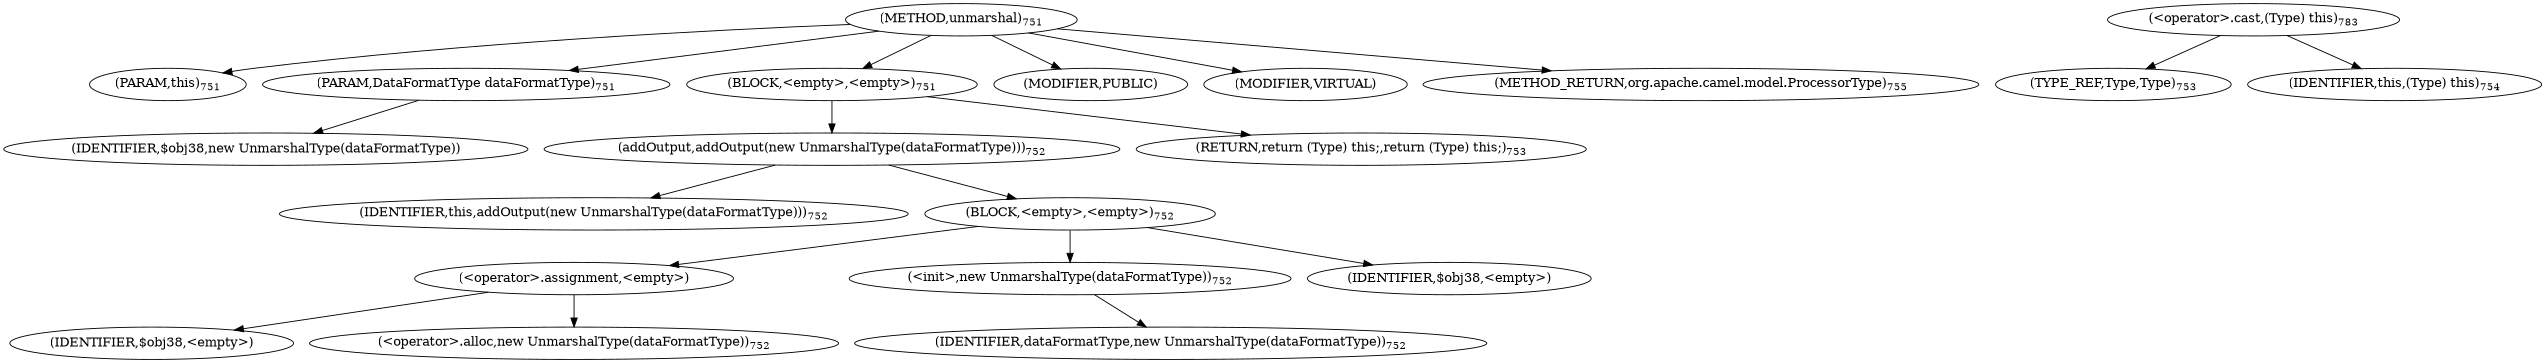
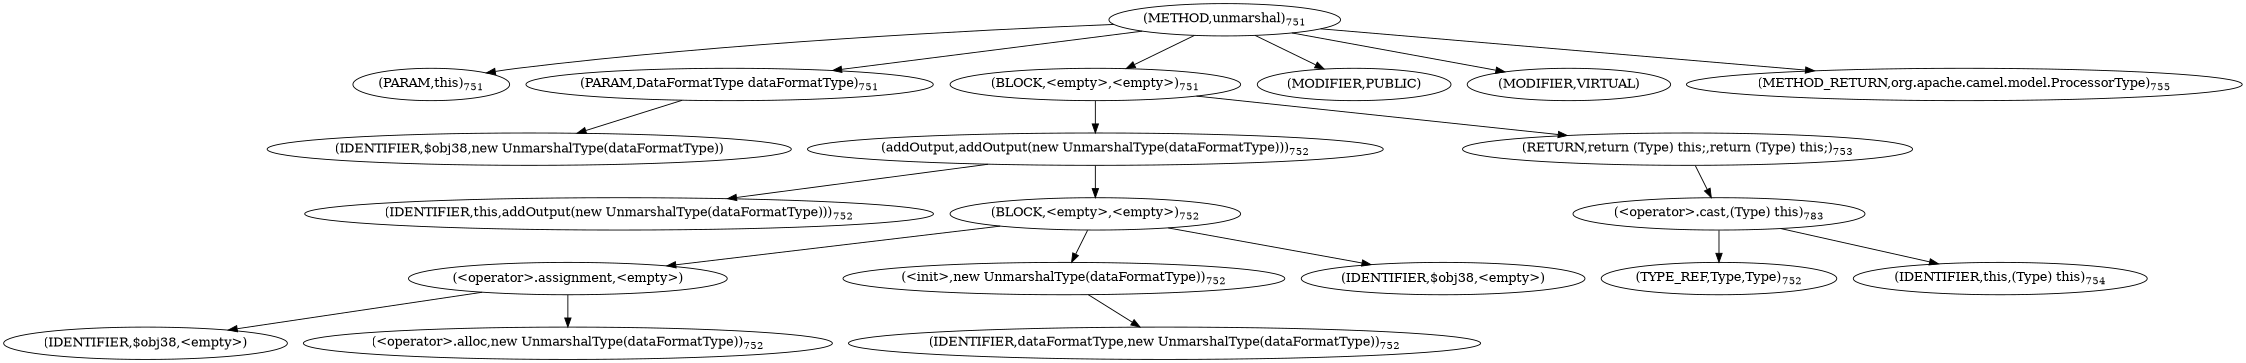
node "(TYPE_REF,Type,Type)": text "753" -> "752"
edge "(RETURN,return (Type) this;,return (Type) this;)" -> "(<operator>.cast,(Type) this)": added
